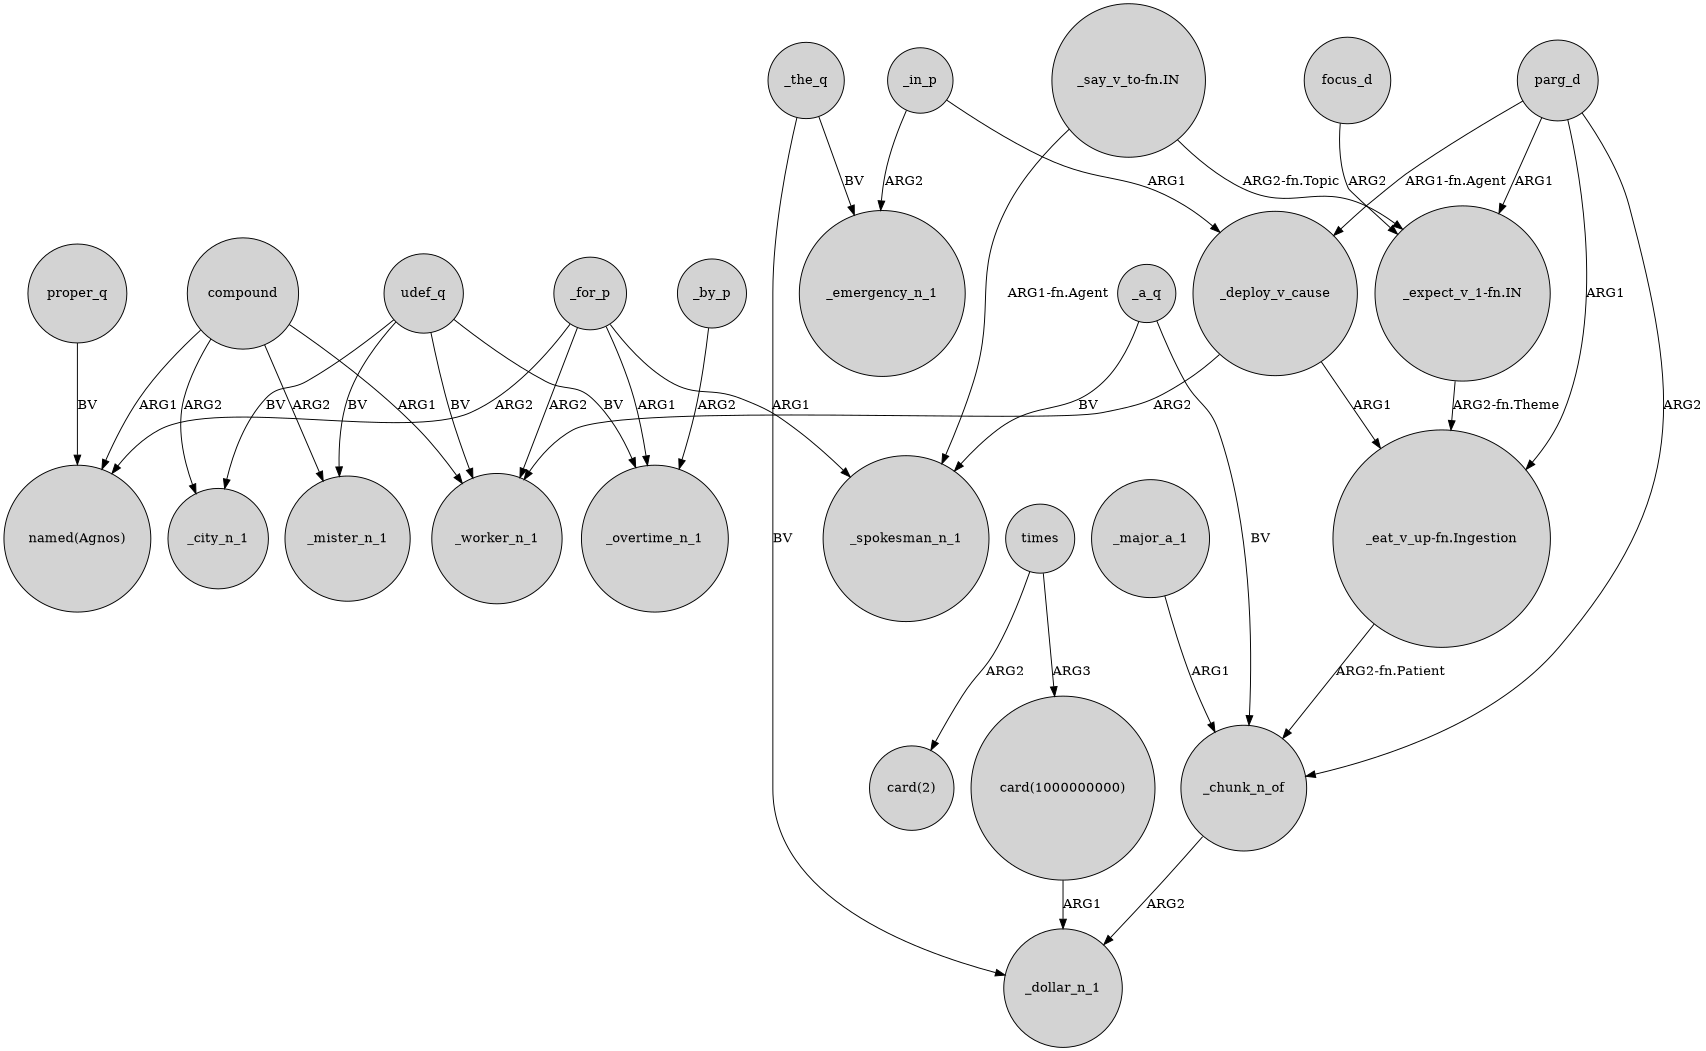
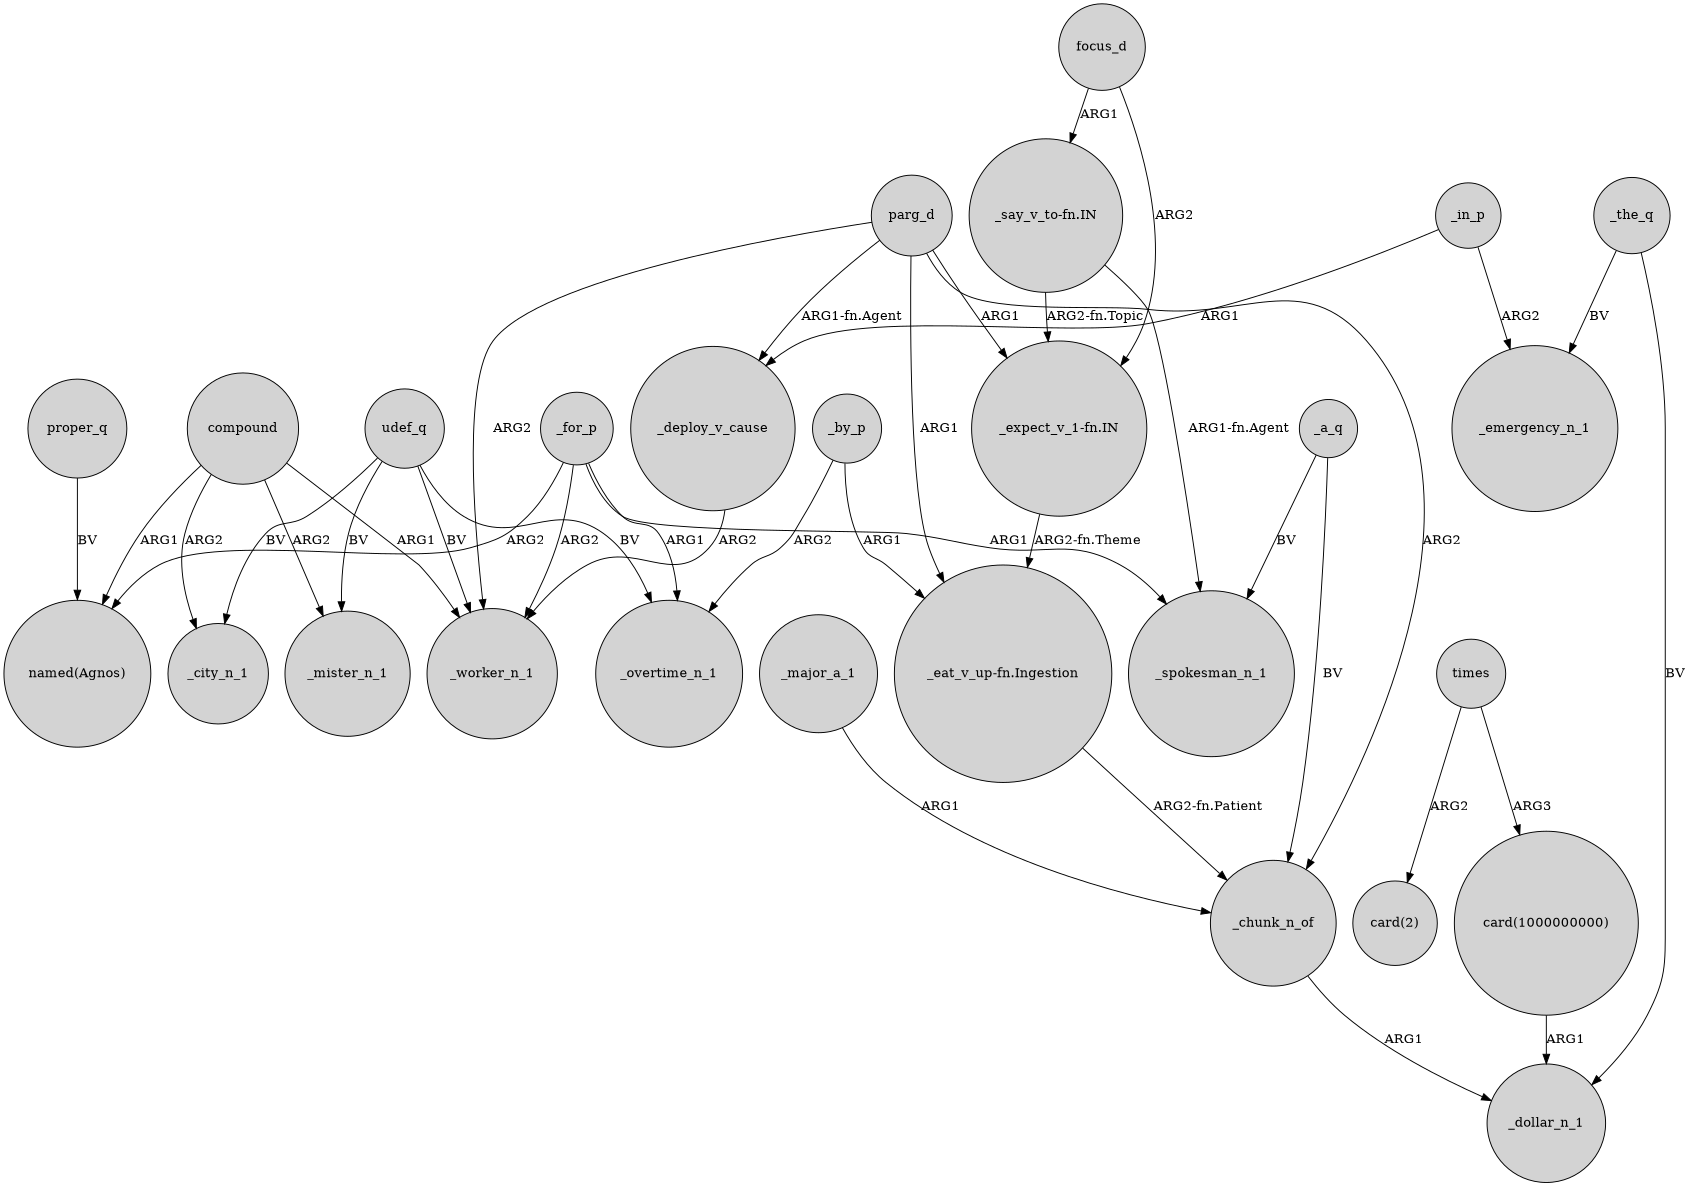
edge "focus_d" -> "_say_v_to-fn.IN": added, label "ARG1"
edge "parg_d" -> "_worker_n_1": added, label "ARG2"
edge "_deploy_v_cause" -> "_eat_v_up-fn.Ingestion": now "_by_p" -> "_eat_v_up-fn.Ingestion"
edge "_chunk_n_of" -> "_dollar_n_1": label "ARG2" -> "ARG1"
